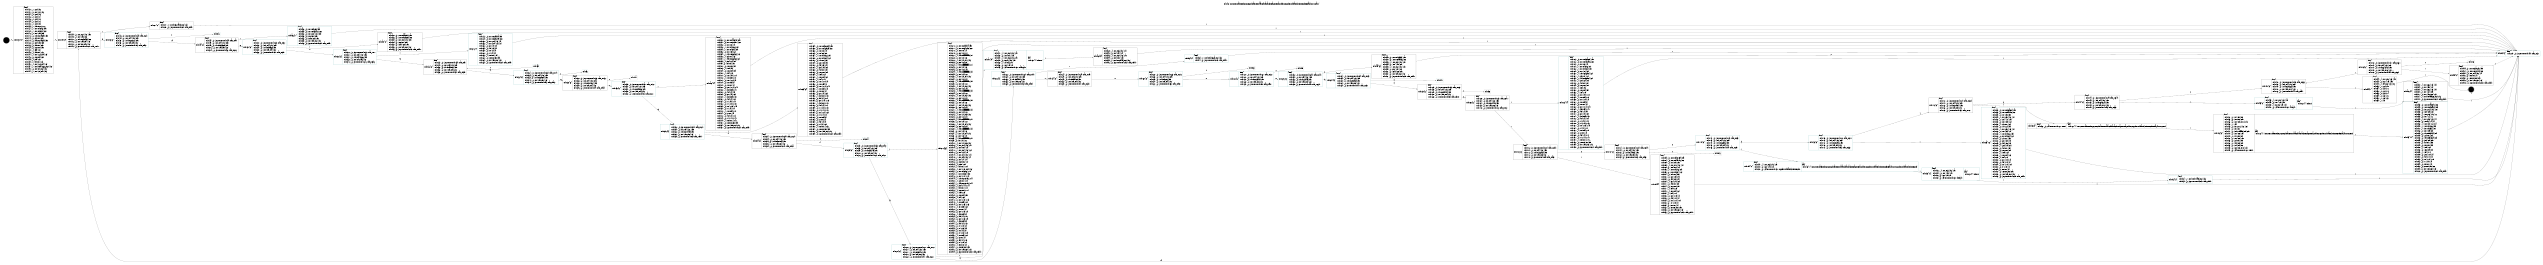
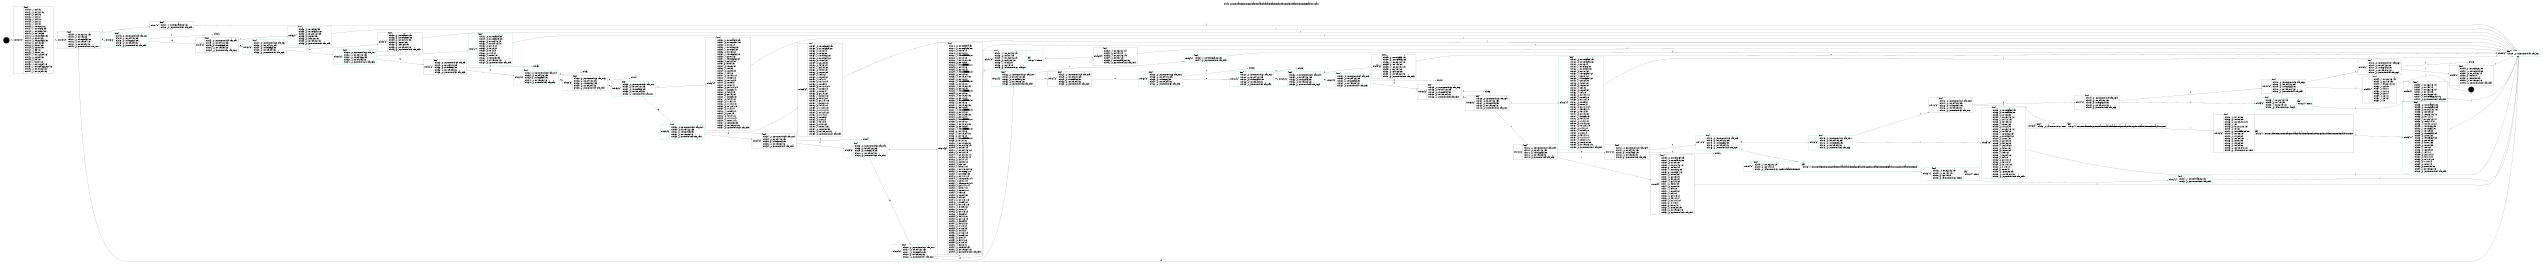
edge "0x401a3b" -> "0x401548 [28]": reversed
edge "0x4017cc [28]" -> "0x4017b0 [28]": reversed
